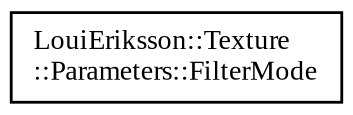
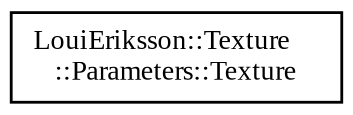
node "LouiEriksson::Texture ::Parameters::FilterMode": label "LouiEriksson::Texture ::Parameters::FilterMode" -> "LouiEriksson::Texture ::Parameters::Texture"
